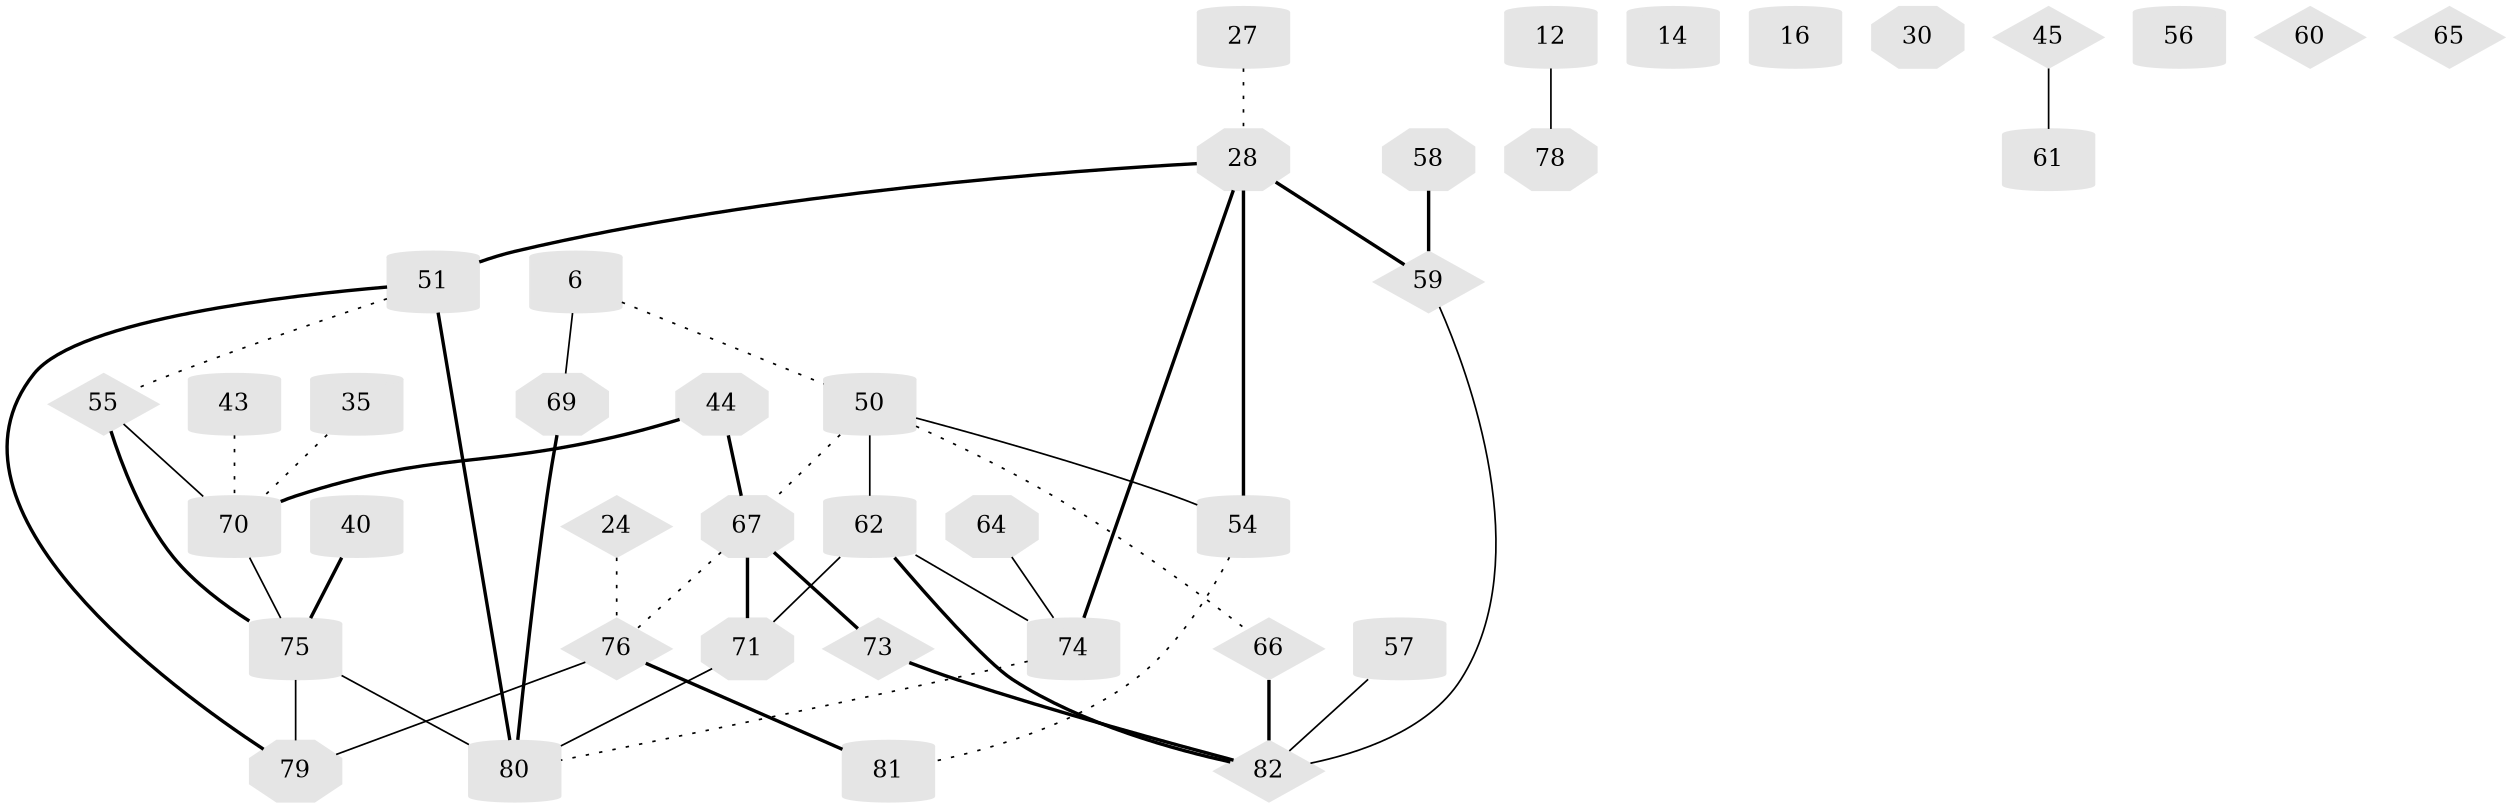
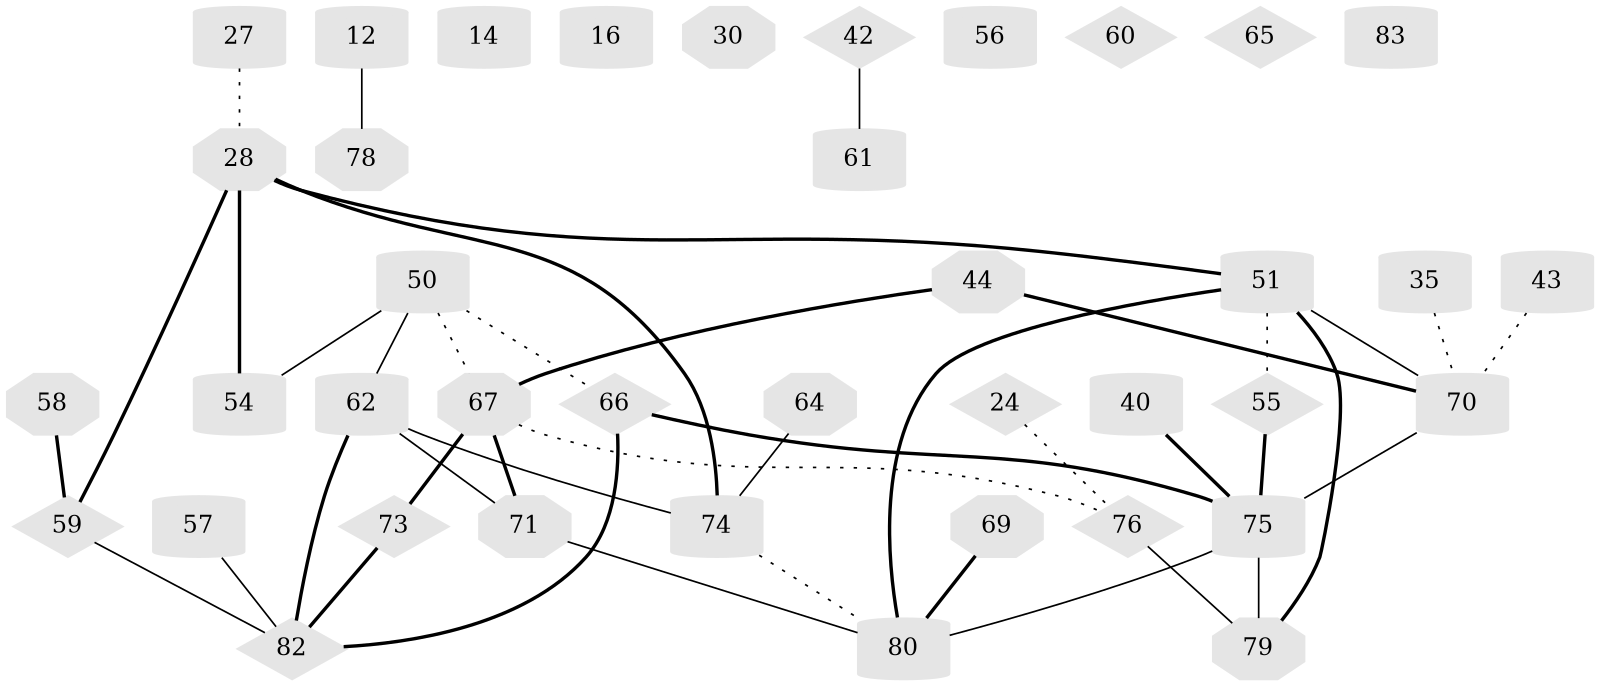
node "83": added
node "45": label "45" -> "42"
node "6": removed
edge "66" -- "75": added
edge "55" -- "70": now "51" -- "70"
node "81": removed
